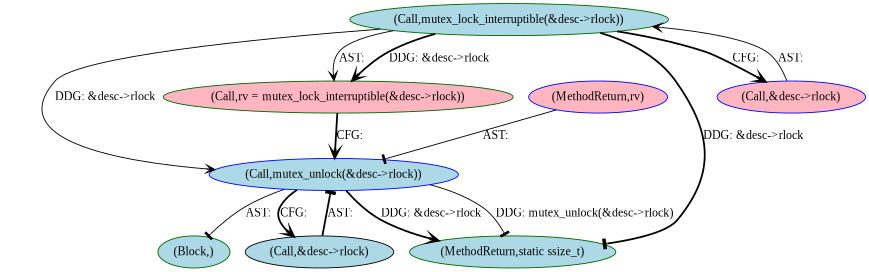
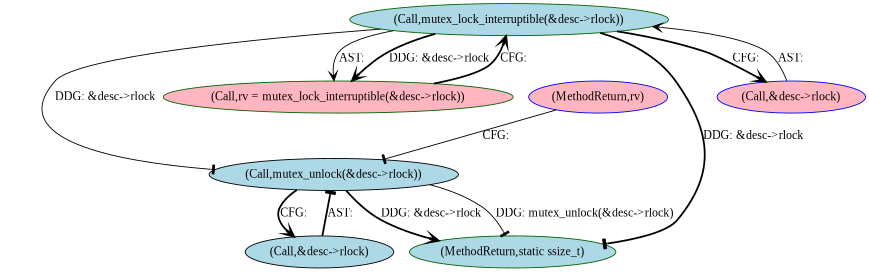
edge "(Call,mutex_lock_interruptible(&desc->rlock))" -> "(Call,mutex_unlock(&desc->rlock))": arrowhead vee -> tee
edge "(Call,rv = mutex_lock_interruptible(&desc->rlock))" -> "(Call,mutex_unlock(&desc->rlock))": now "(Call,rv = mutex_lock_interruptible(&desc->rlock))" -> "(Call,mutex_lock_interruptible(&desc->rlock))"
edge "(MethodReturn,rv)" -> "(Call,mutex_unlock(&desc->rlock))": label "AST: " -> "CFG: "
node "(Call,mutex_unlock(&desc->rlock))": color blue -> black
node "(Block,)": removed
